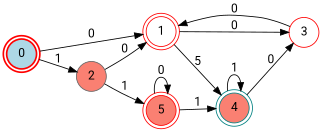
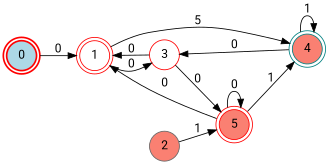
edge "2" -> "1": now "5" -> "1"
edge "0" -> "2": removed, label "1"
edge "3" -> "5": added, label "0"
